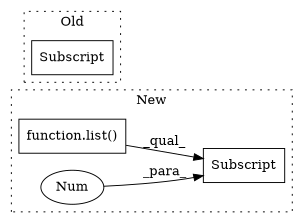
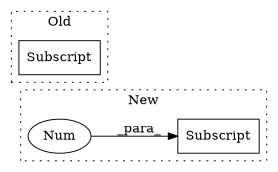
node "function.list()": removed
